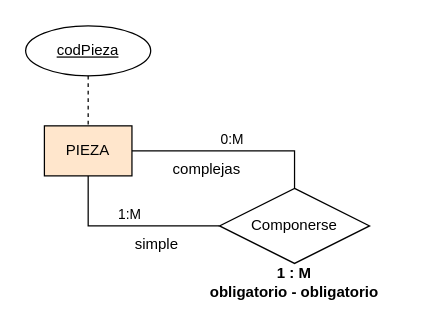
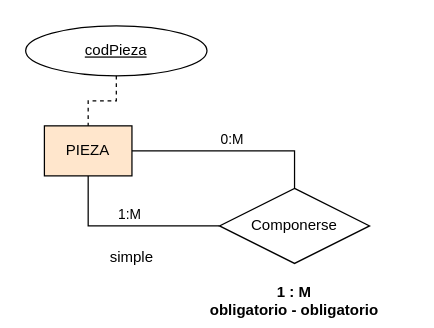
node "codPieza": size 125x50 -> 181x50
node "complejas": removed
node "simple": moved (157, 244) -> (132, 257)
node "1 : M obligatorio - obligatorio": moved (294, 282) -> (294, 301)
